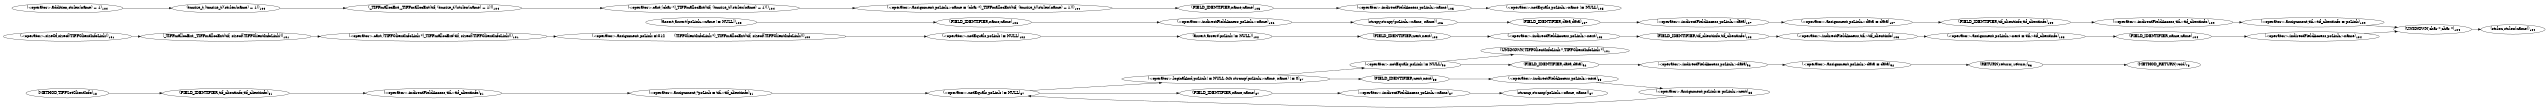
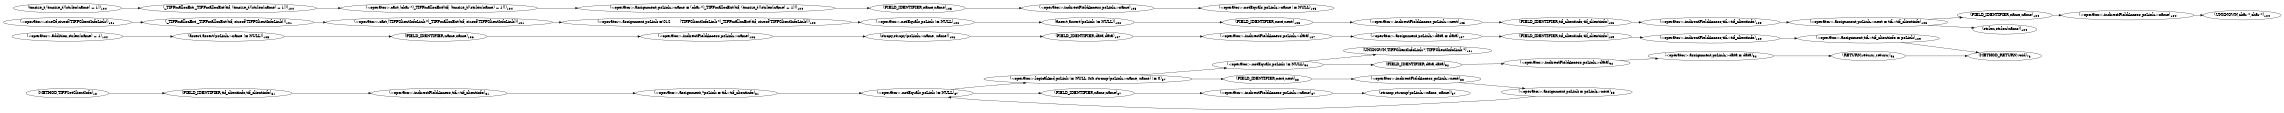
edge "(<operator>.addition,strlen(name) + 1)" -> "(tmsize_t,(tmsize_t)(strlen(name) + 1))": now "(<operator>.addition,strlen(name) + 1)" -> "(assert,assert(psLink->name != NULL))"
edge "(<operator>.assignment,tif->tif_clientinfo = psLink)" -> "(UNKNOWN,char *,char *)": now "(<operator>.assignment,tif->tif_clientinfo = psLink)" -> "(METHOD_RETURN,void)"
edge "(UNKNOWN,char *,char *)" -> "(strlen,strlen(name))": now "(<operator>.assignment,psLink->next = tif->tif_clientinfo)" -> "(strlen,strlen(name))"
